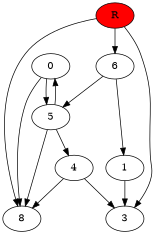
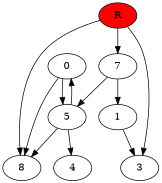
node "6": label "6" -> "7"
edge "4" -> "8": removed
edge "4" -> "3": removed
